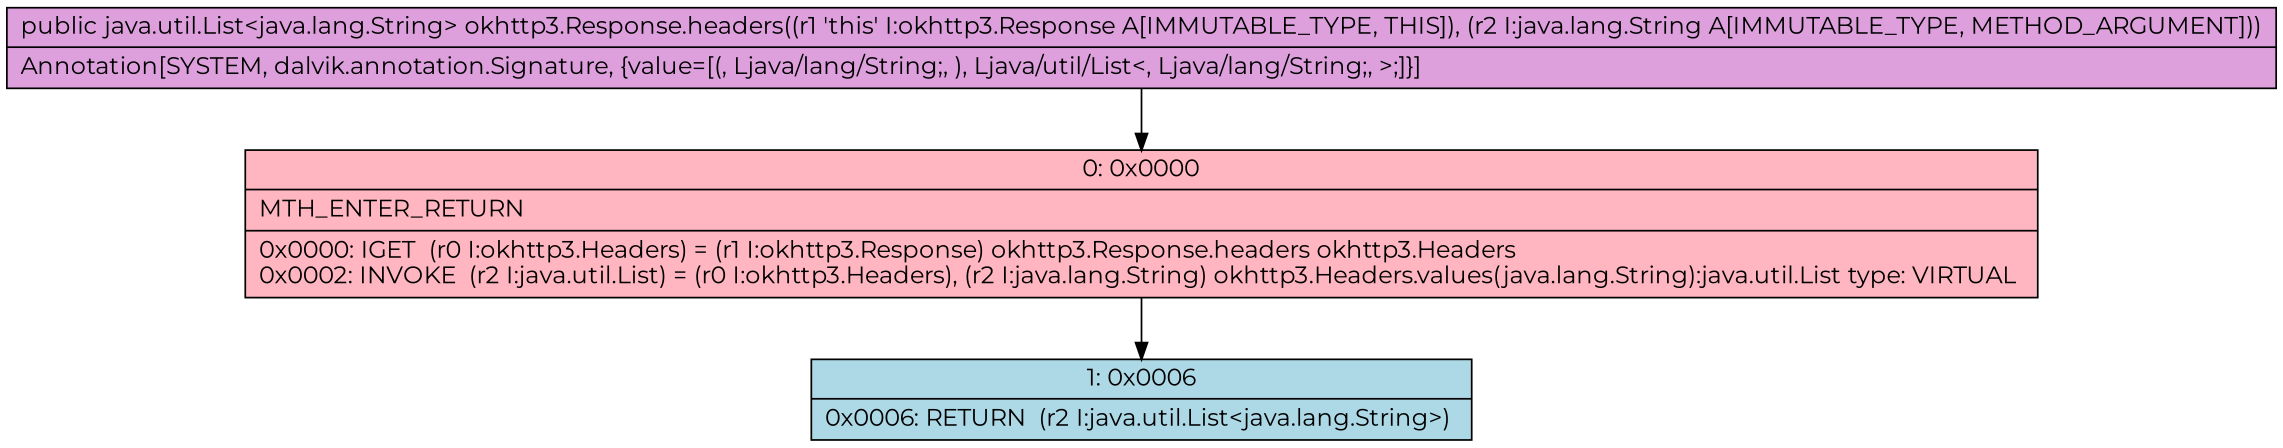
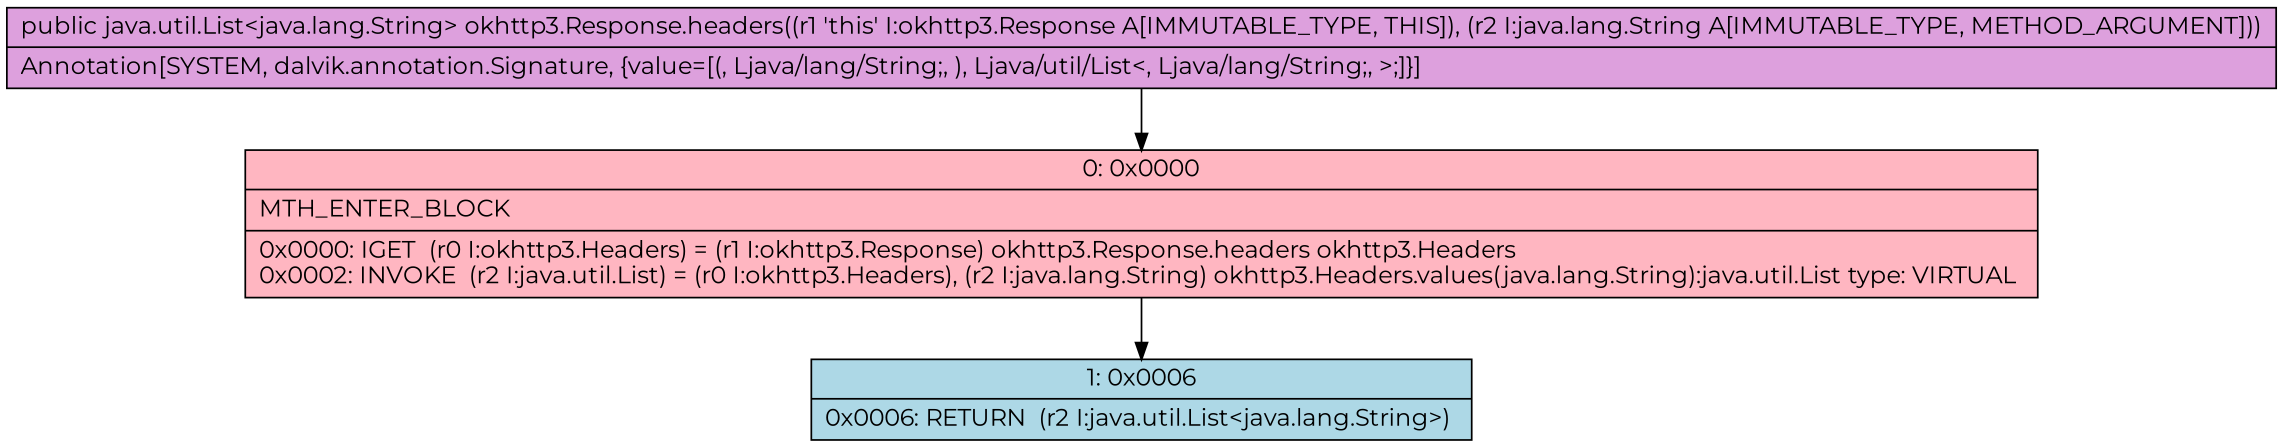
node "0: 0x0000": text "MTH_ENTER_RETURN" -> "MTH_ENTER_BLOCK"
